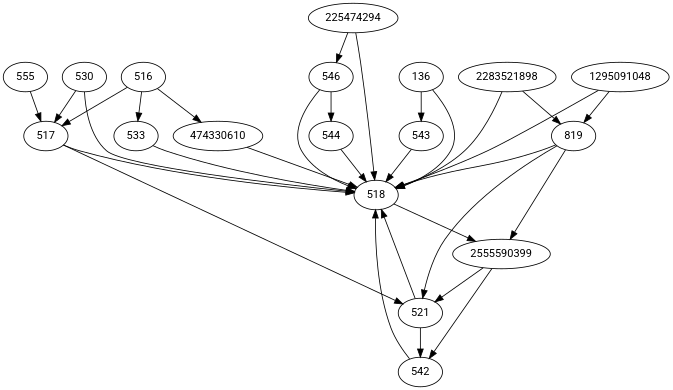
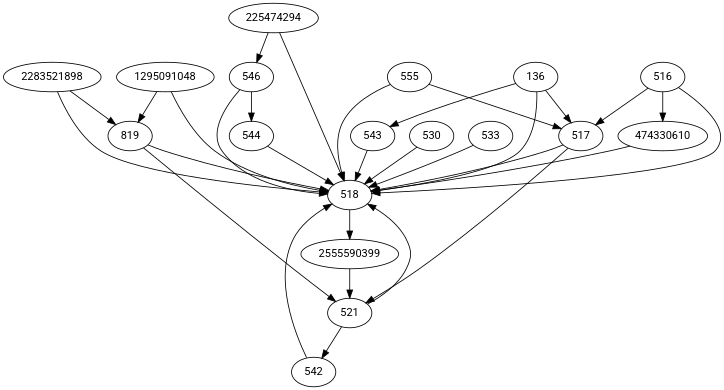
edge "516" -> "533": now "516" -> "518"
edge "530" -> "517": now "136" -> "517"
edge "555" -> "518": added
edge "819" -> "2555590399": removed
edge "2555590399" -> "542": removed
